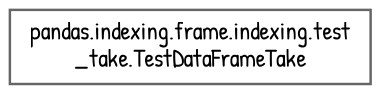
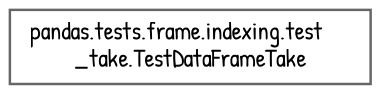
node "pandas.indexing.frame.indexing.test _take.TestDataFrameTake": label "pandas.indexing.frame.indexing.test _take.TestDataFrameTake" -> "pandas.tests.frame.indexing.test _take.TestDataFrameTake"
